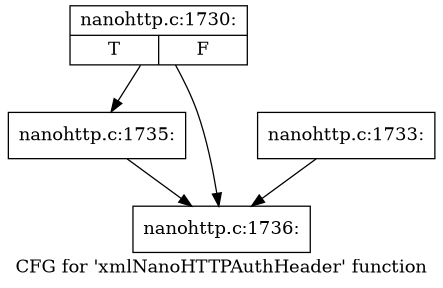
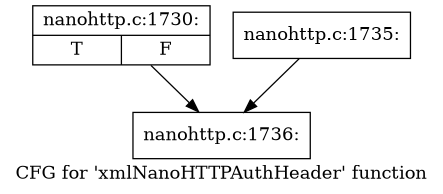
edge "nanohttp.c:1730:" -> "nanohttp.c:1735:": removed
node "nanohttp.c:1733:": removed
